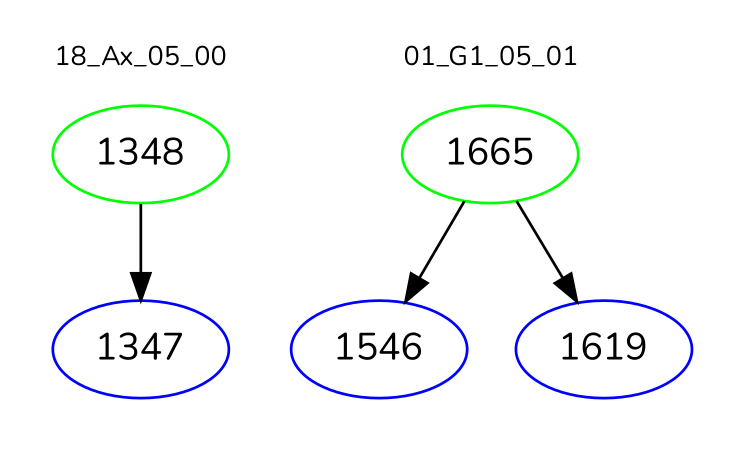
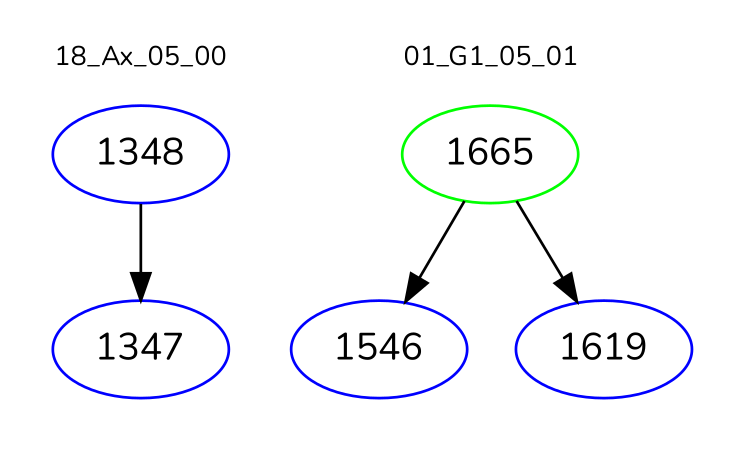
node "1348": color green -> blue
